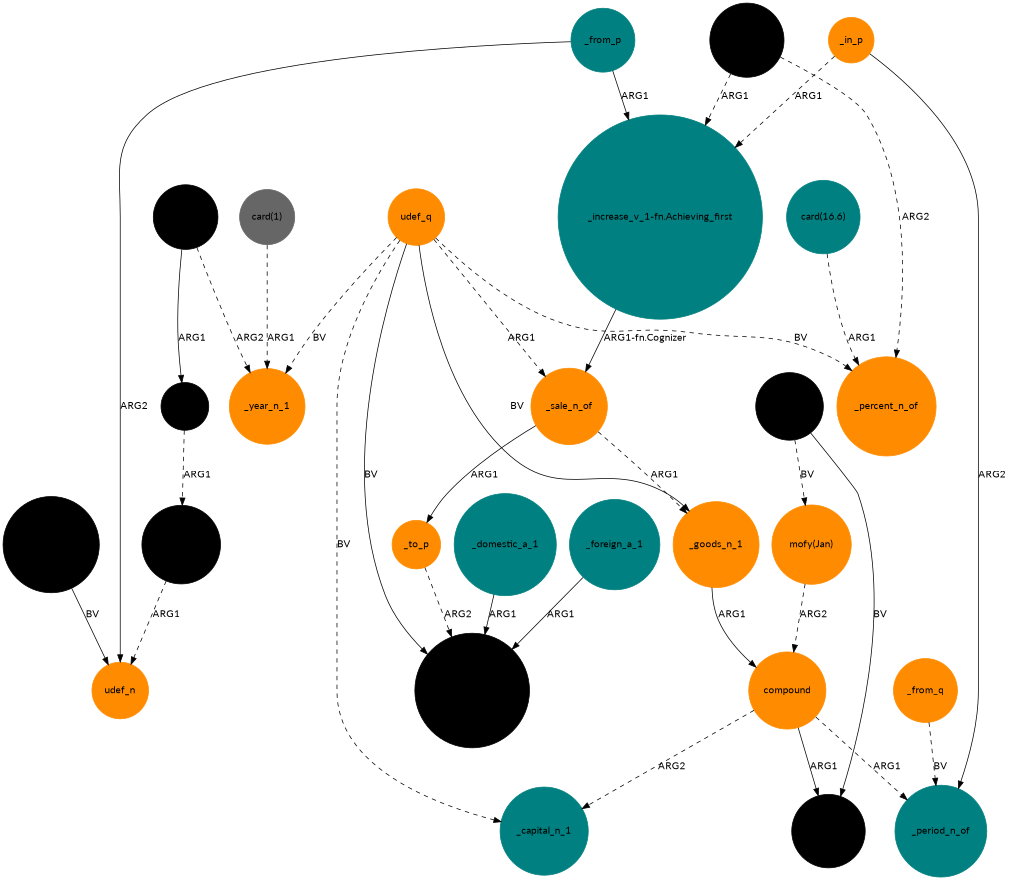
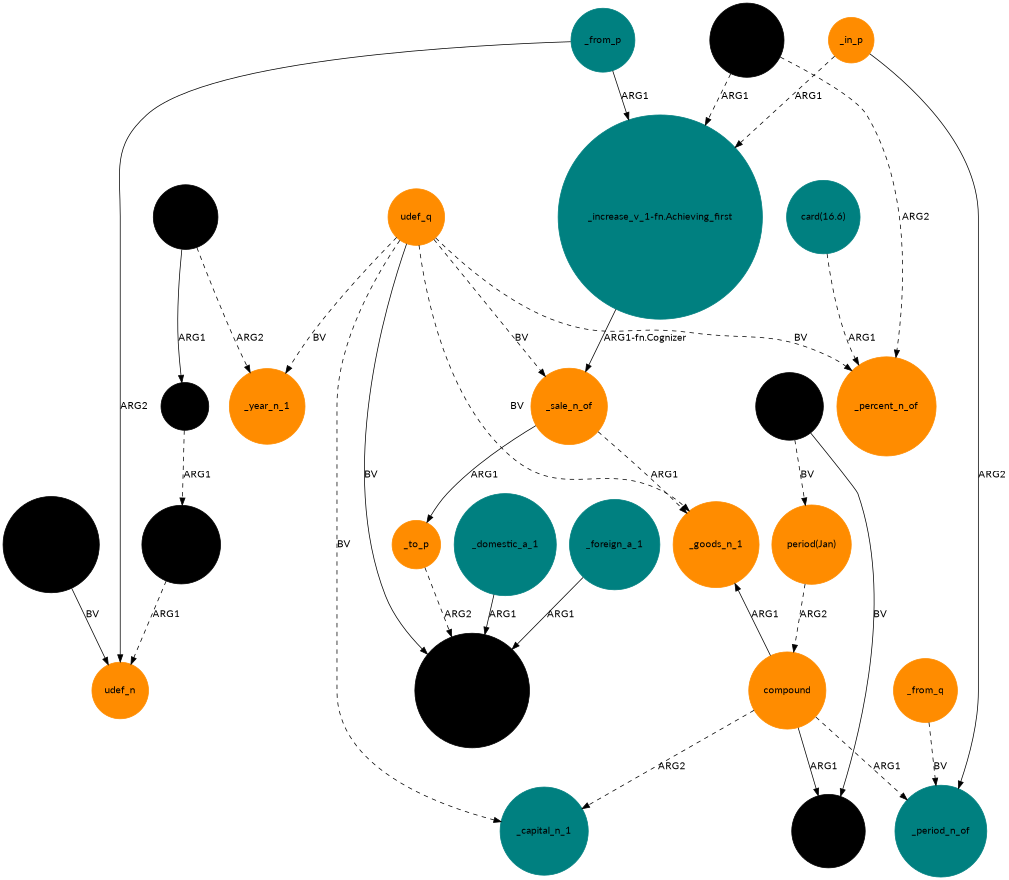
node "card(1)": removed
edge "udef_q" -> "_sale_n_of": label "ARG1" -> "BV"
edge "udef_q" -> "_goods_n_1": style solid -> dashed
node "mofy(Jan)": label "mofy(Jan)" -> "period(Jan)"
edge "_goods_n_1" -> "compound": reversed
